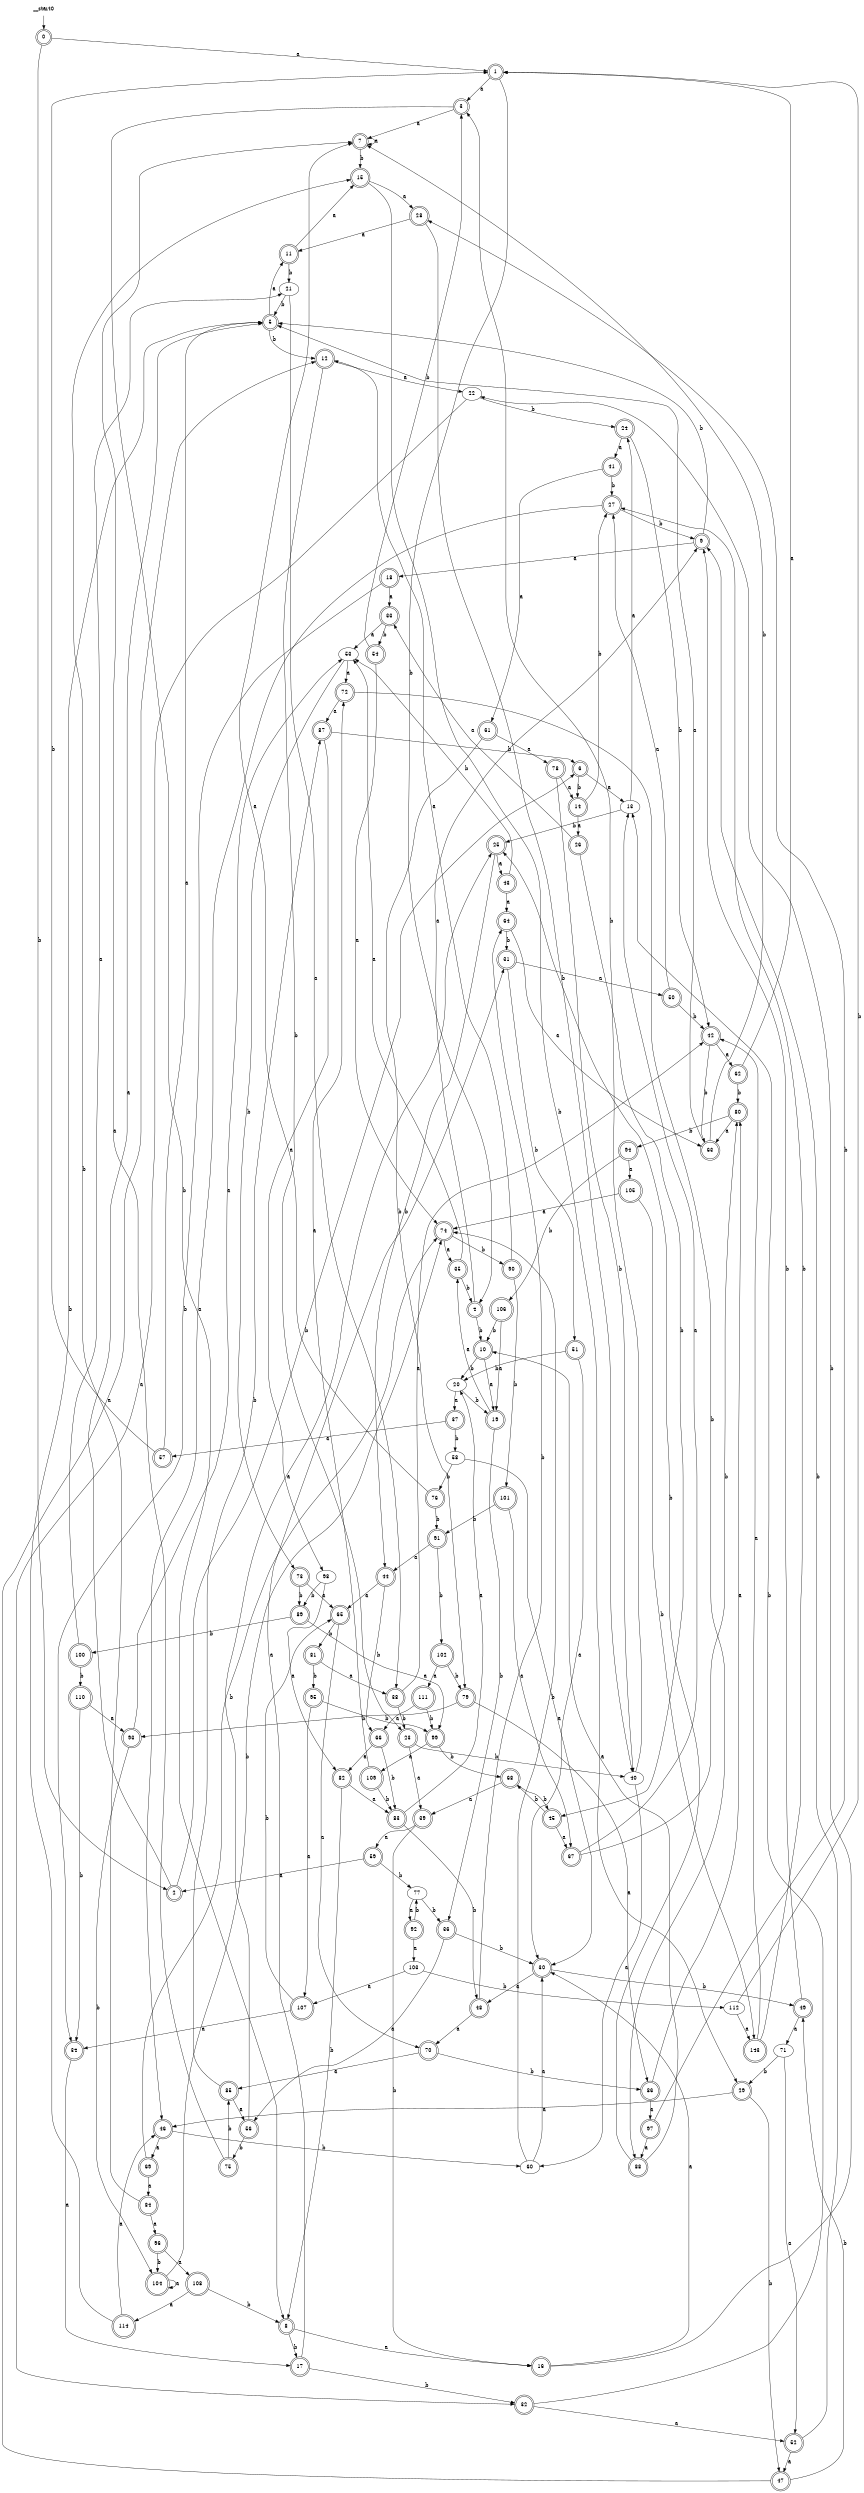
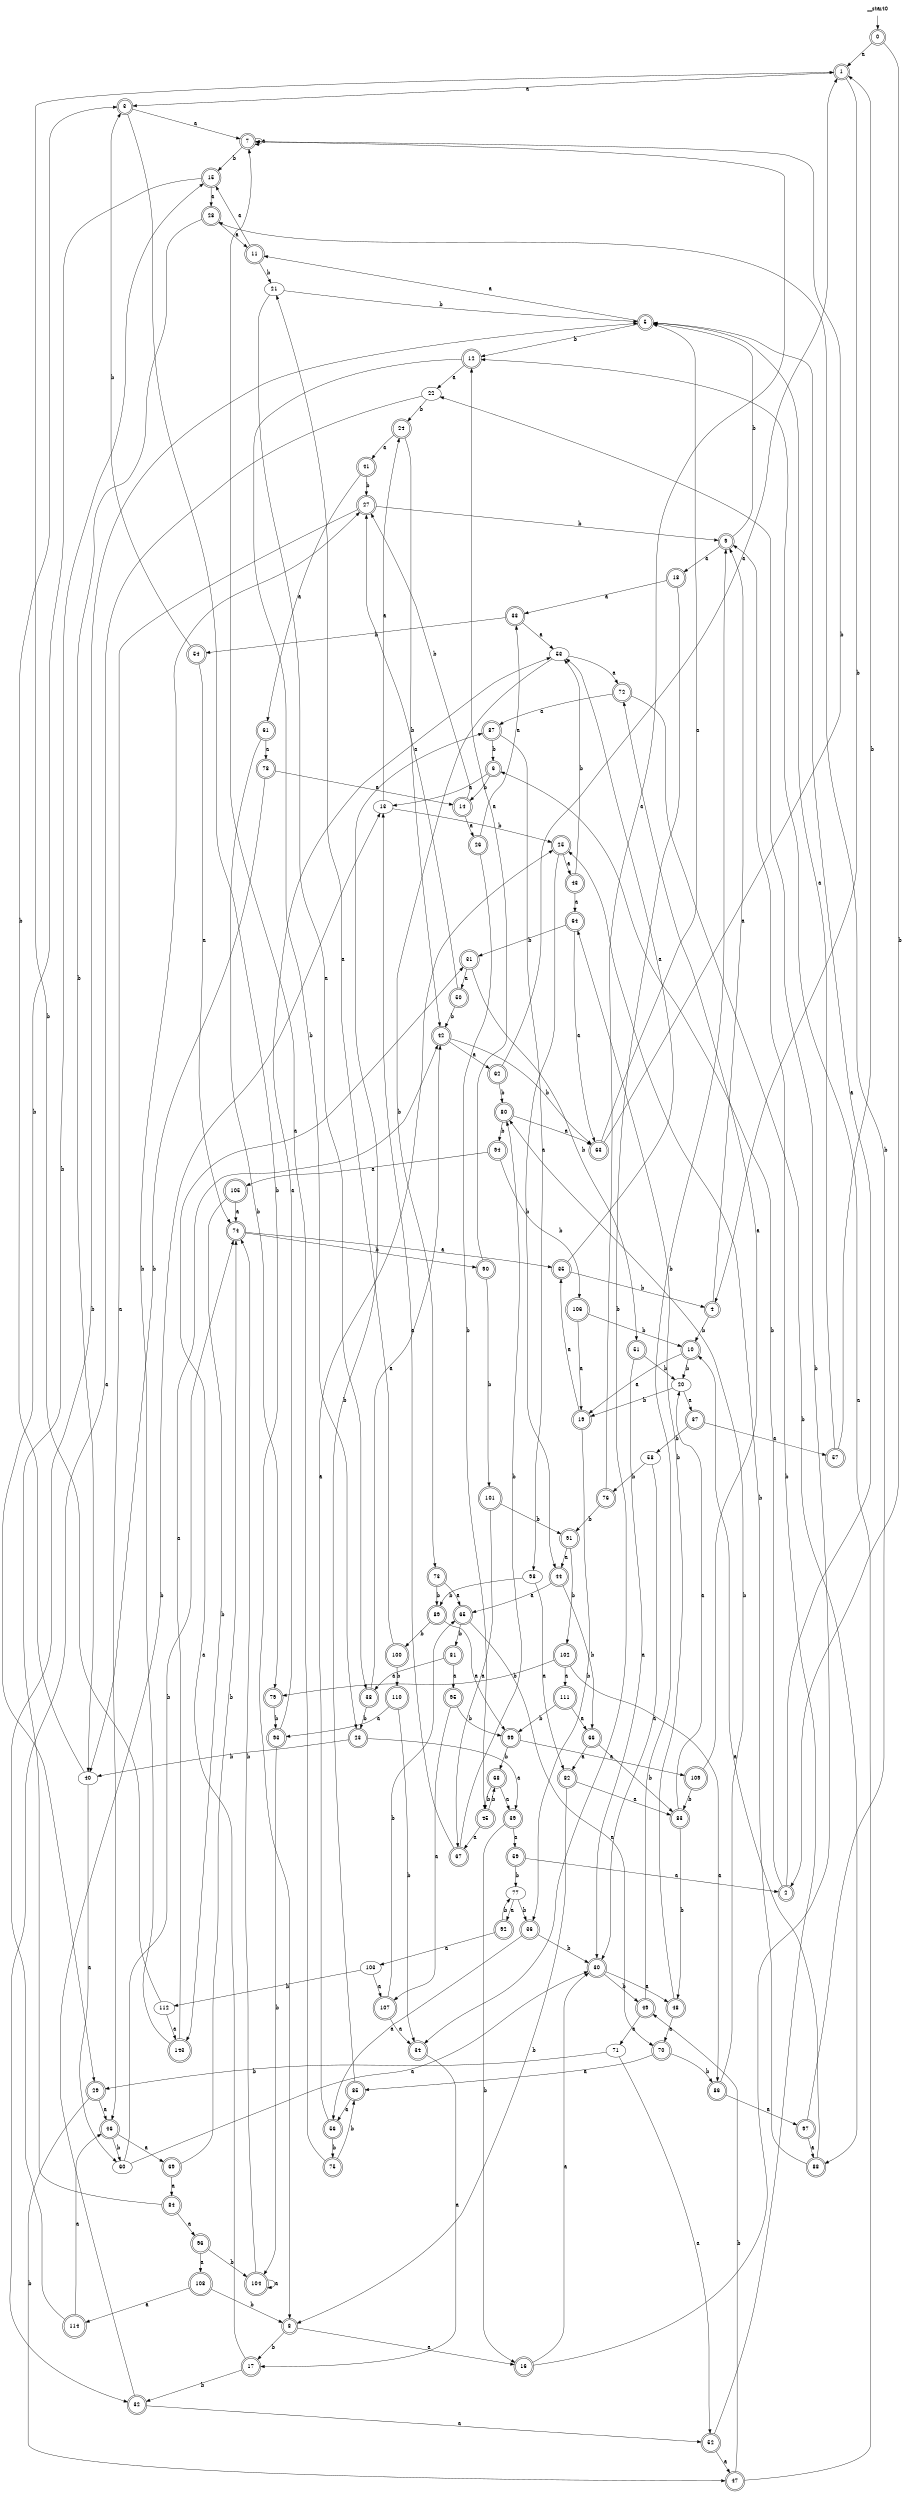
edge "86" -> "80": label "a" -> "b"
edge "81" -> "95": label "b" -> "a"
edge "79" -> "86": now "102" -> "86"
